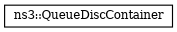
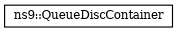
node "ns3::QueueDiscContainer": label "ns3::QueueDiscContainer" -> "ns9::QueueDiscContainer"
